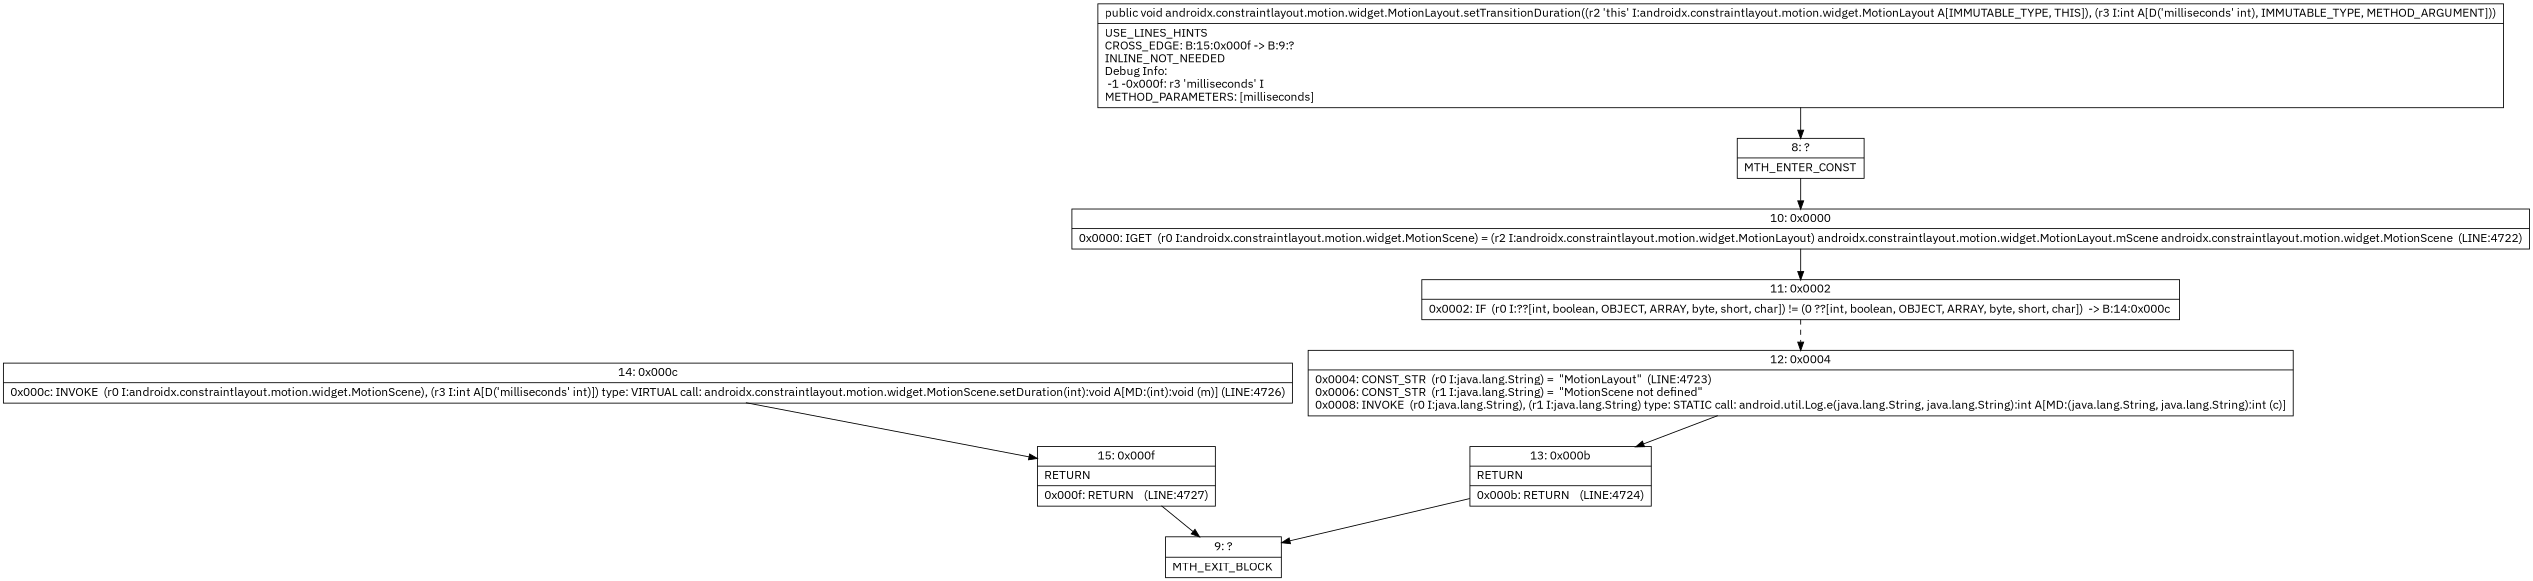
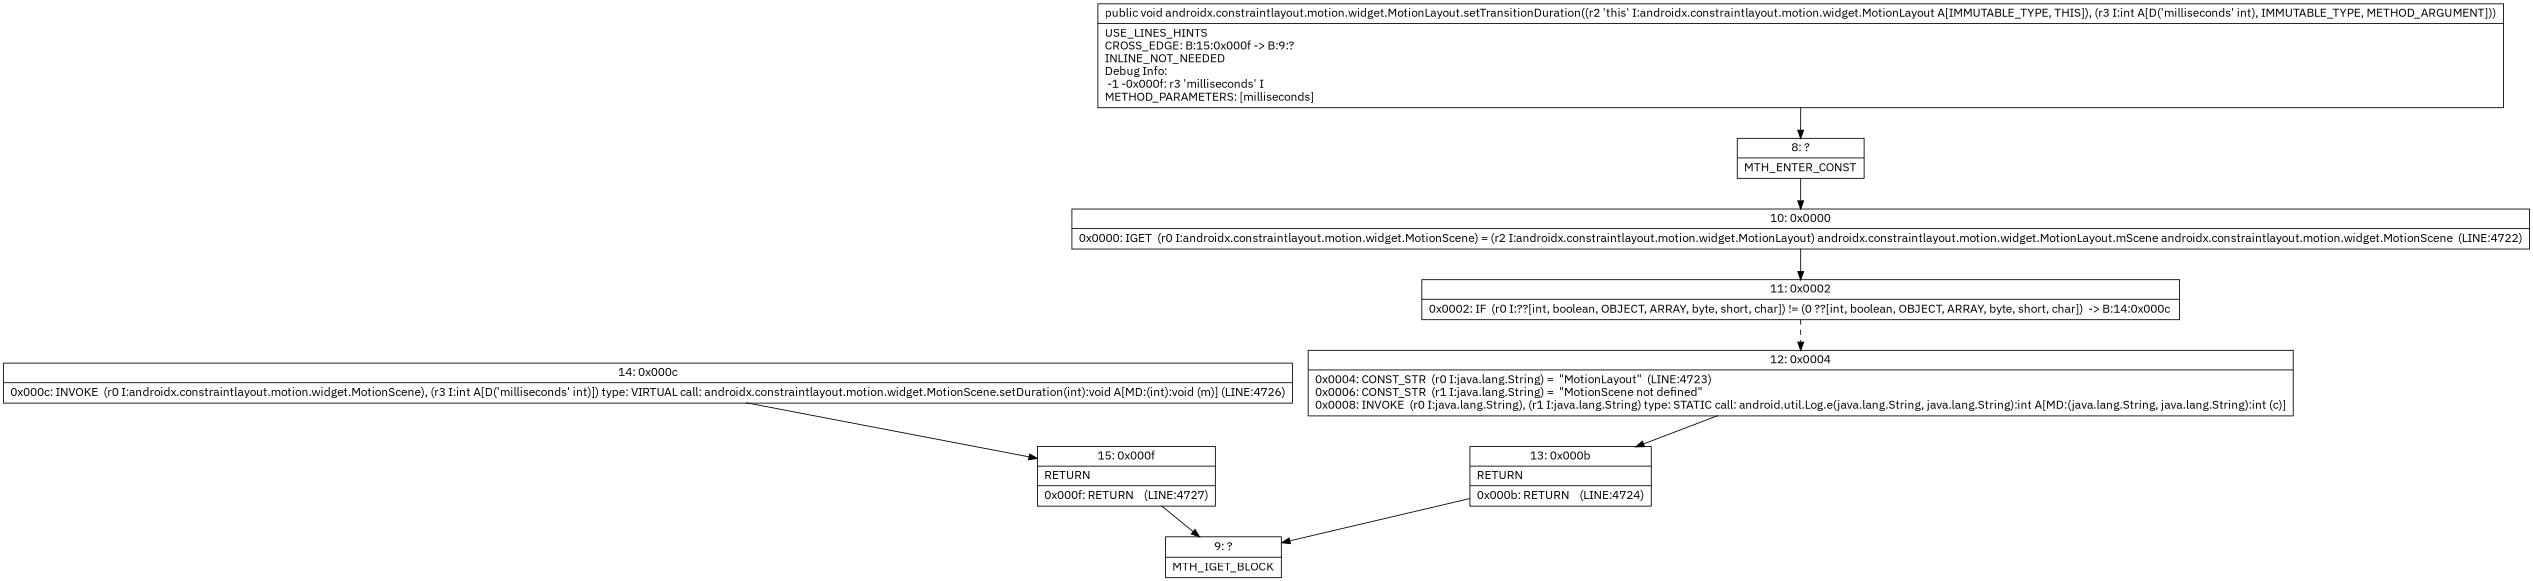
node "9: ?": text "MTH_EXIT_BLOCK" -> "MTH_IGET_BLOCK"
